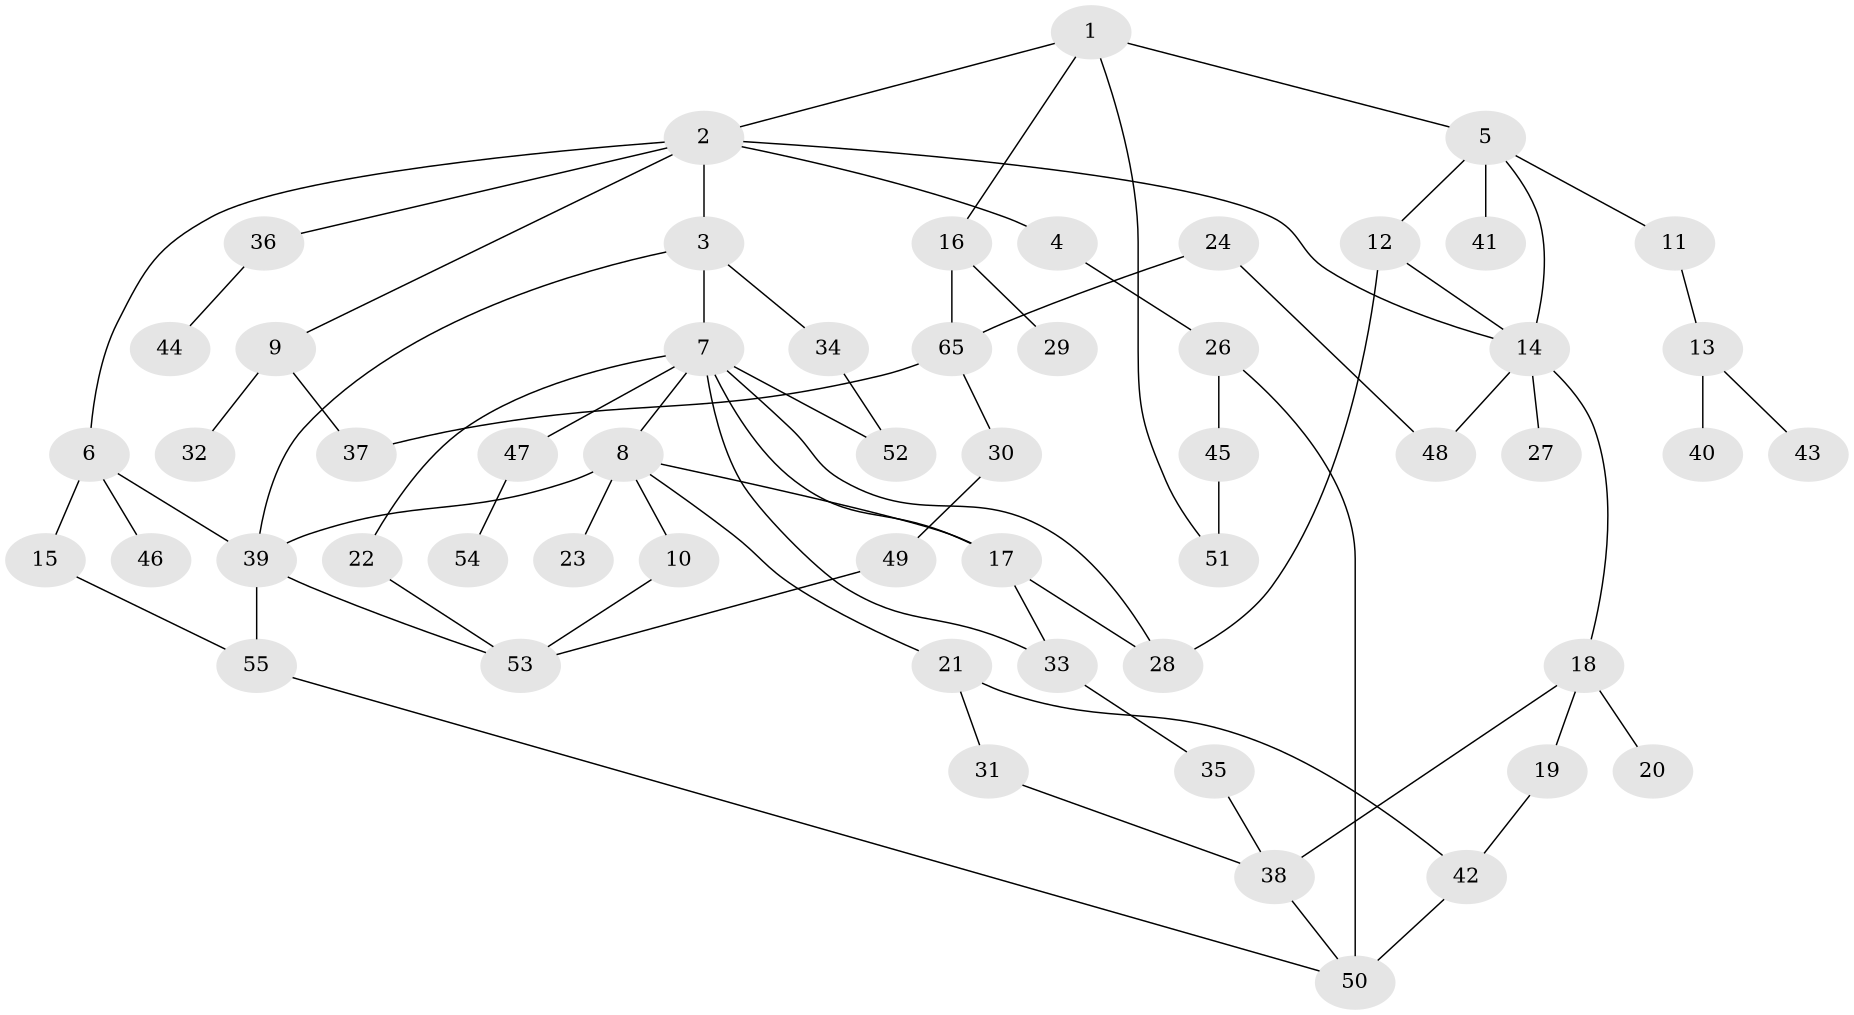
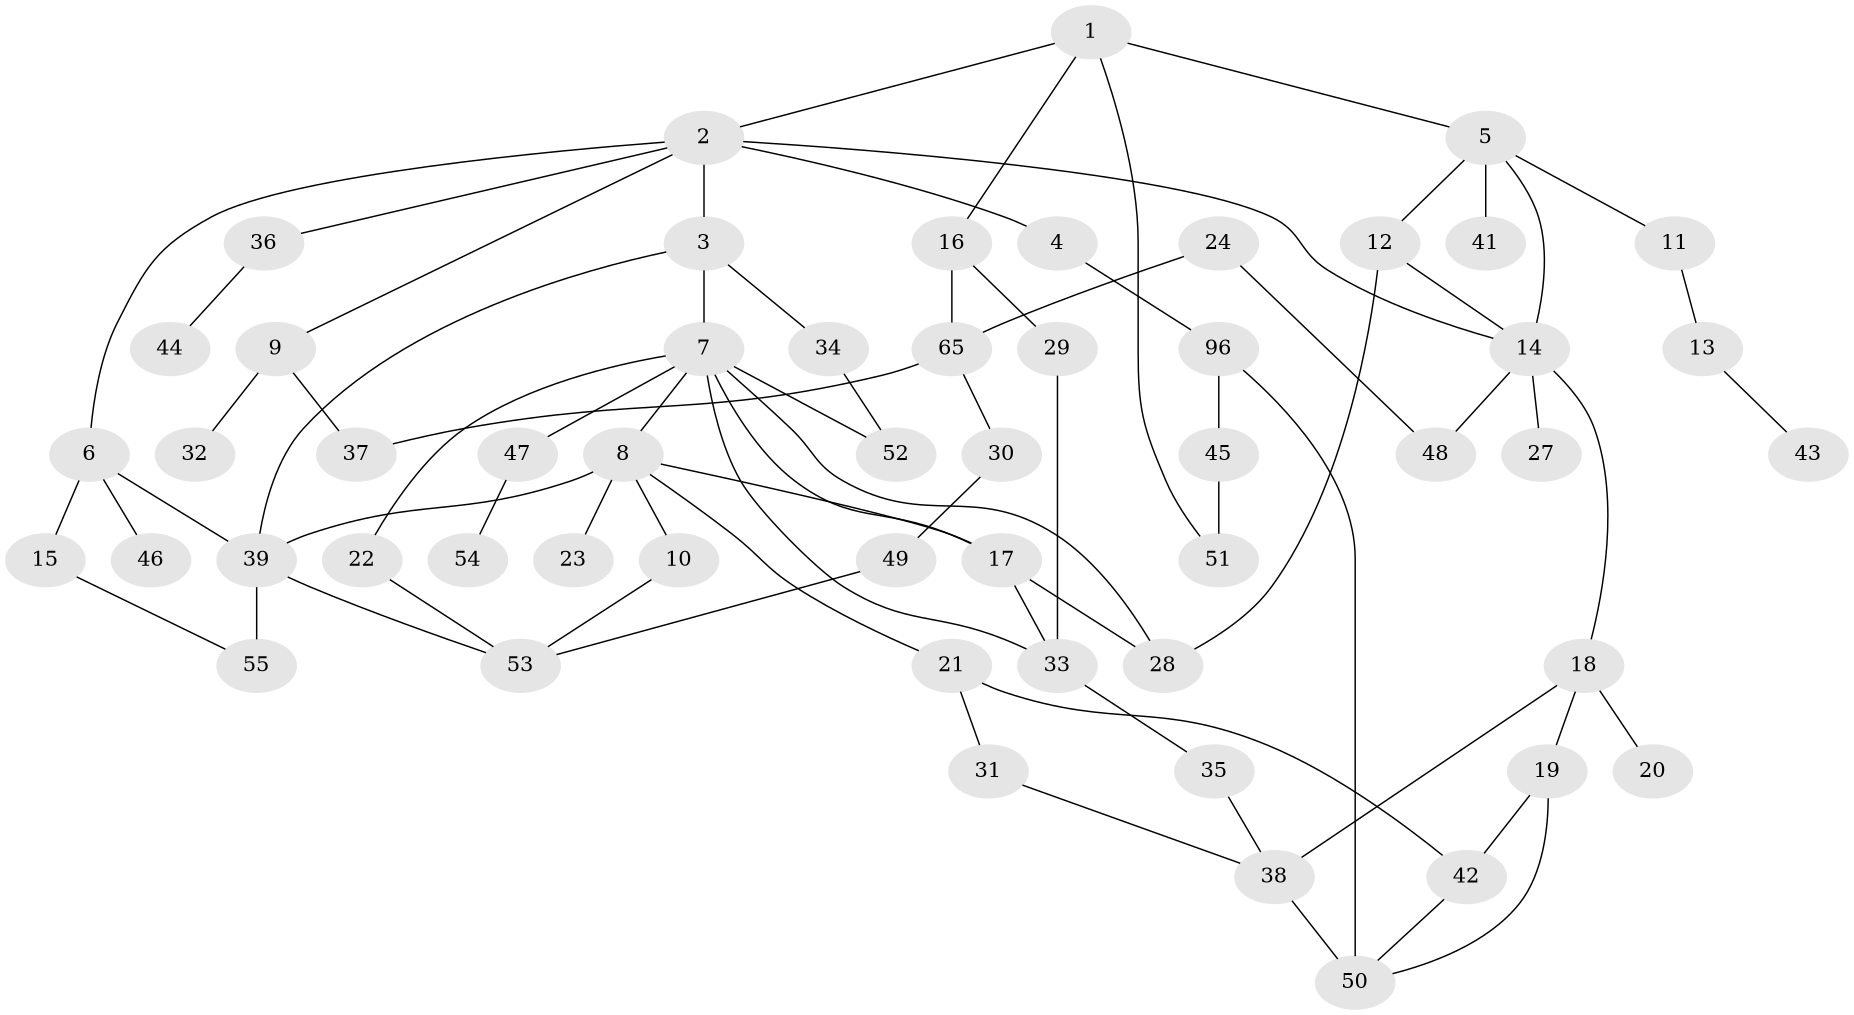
node "26": label "26" -> "96"
node "40": removed
edge "29" -- "33": added
edge "55" -- "50": now "19" -- "50"
